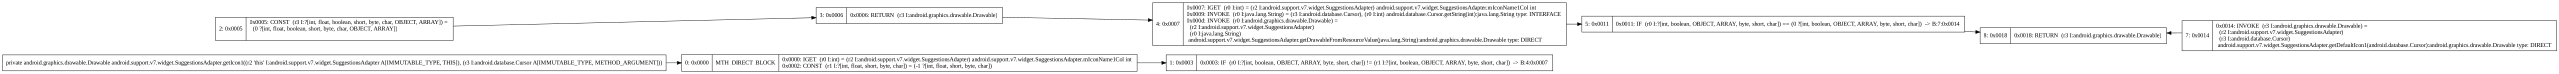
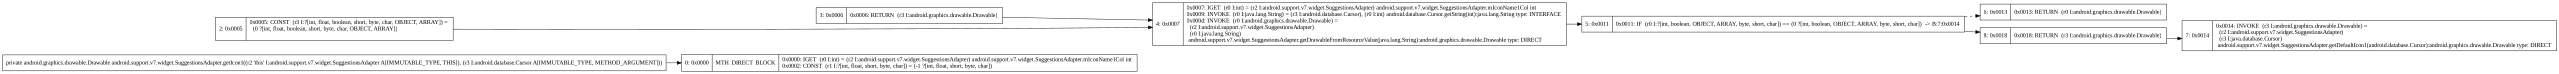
node "6: 0x0013": added
edge "2: 0x0005" -> "3: 0x0006": now "2: 0x0005" -> "4: 0x0007"
edge "7: 0x0014" -> "8: 0x0018": reversed
node "7: 0x0014": text "(r3 I:android.database.Cursor)" -> "(r3 I:java.database.Cursor)"
node "1: 0x0003": removed
